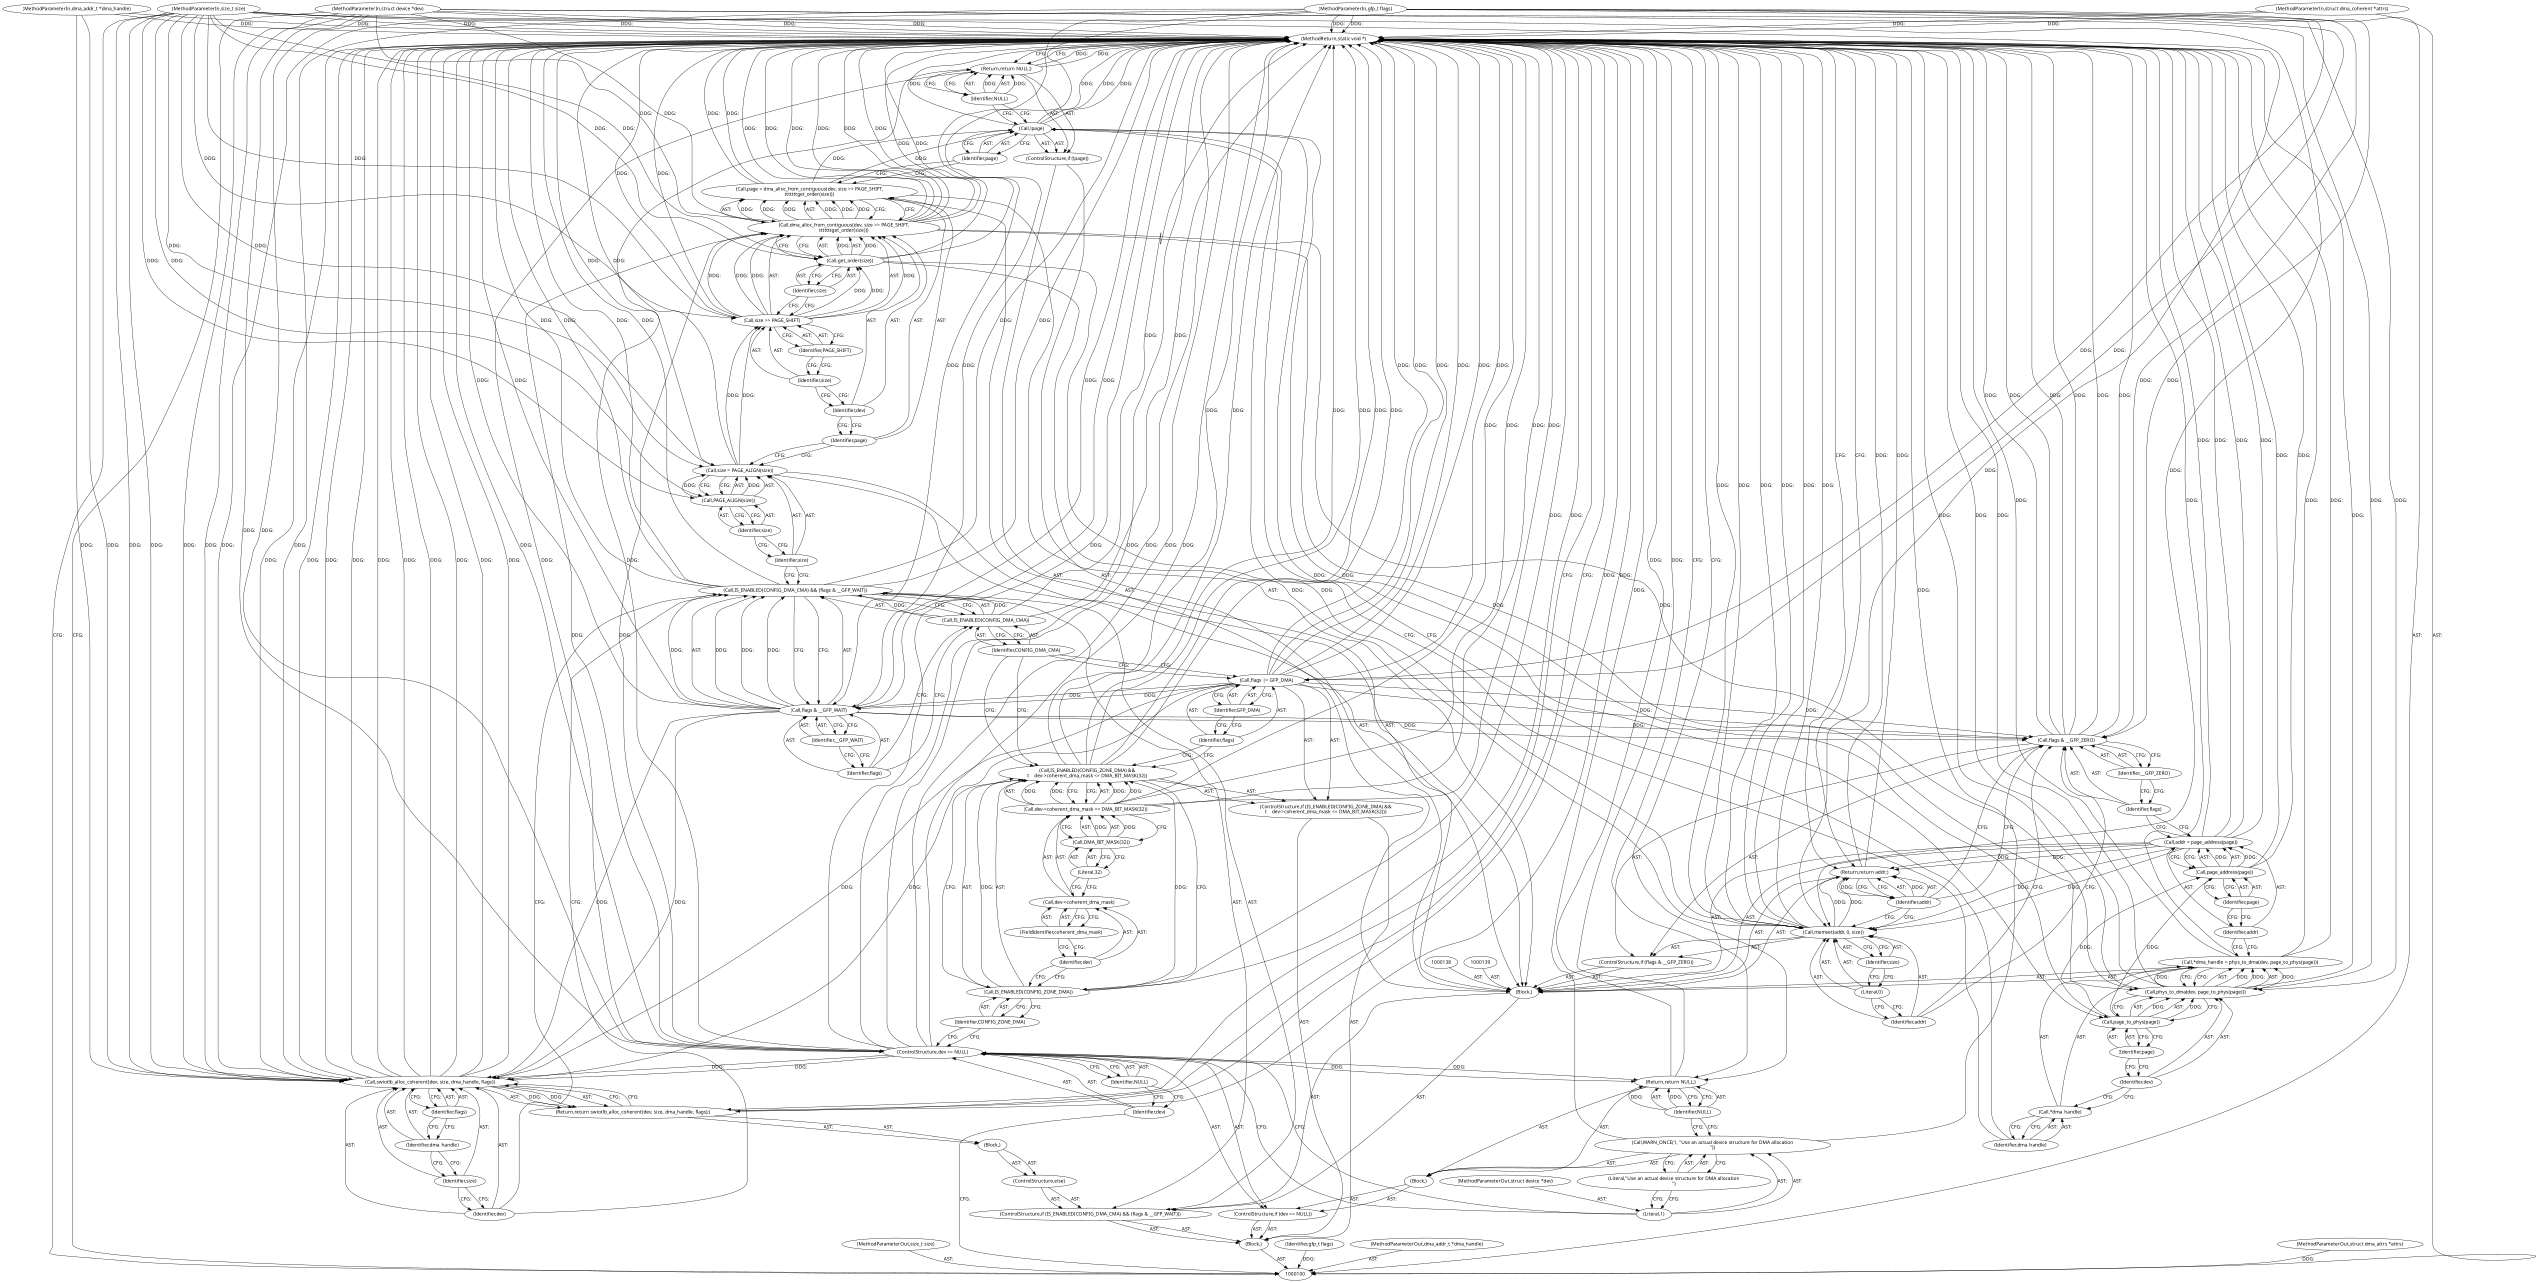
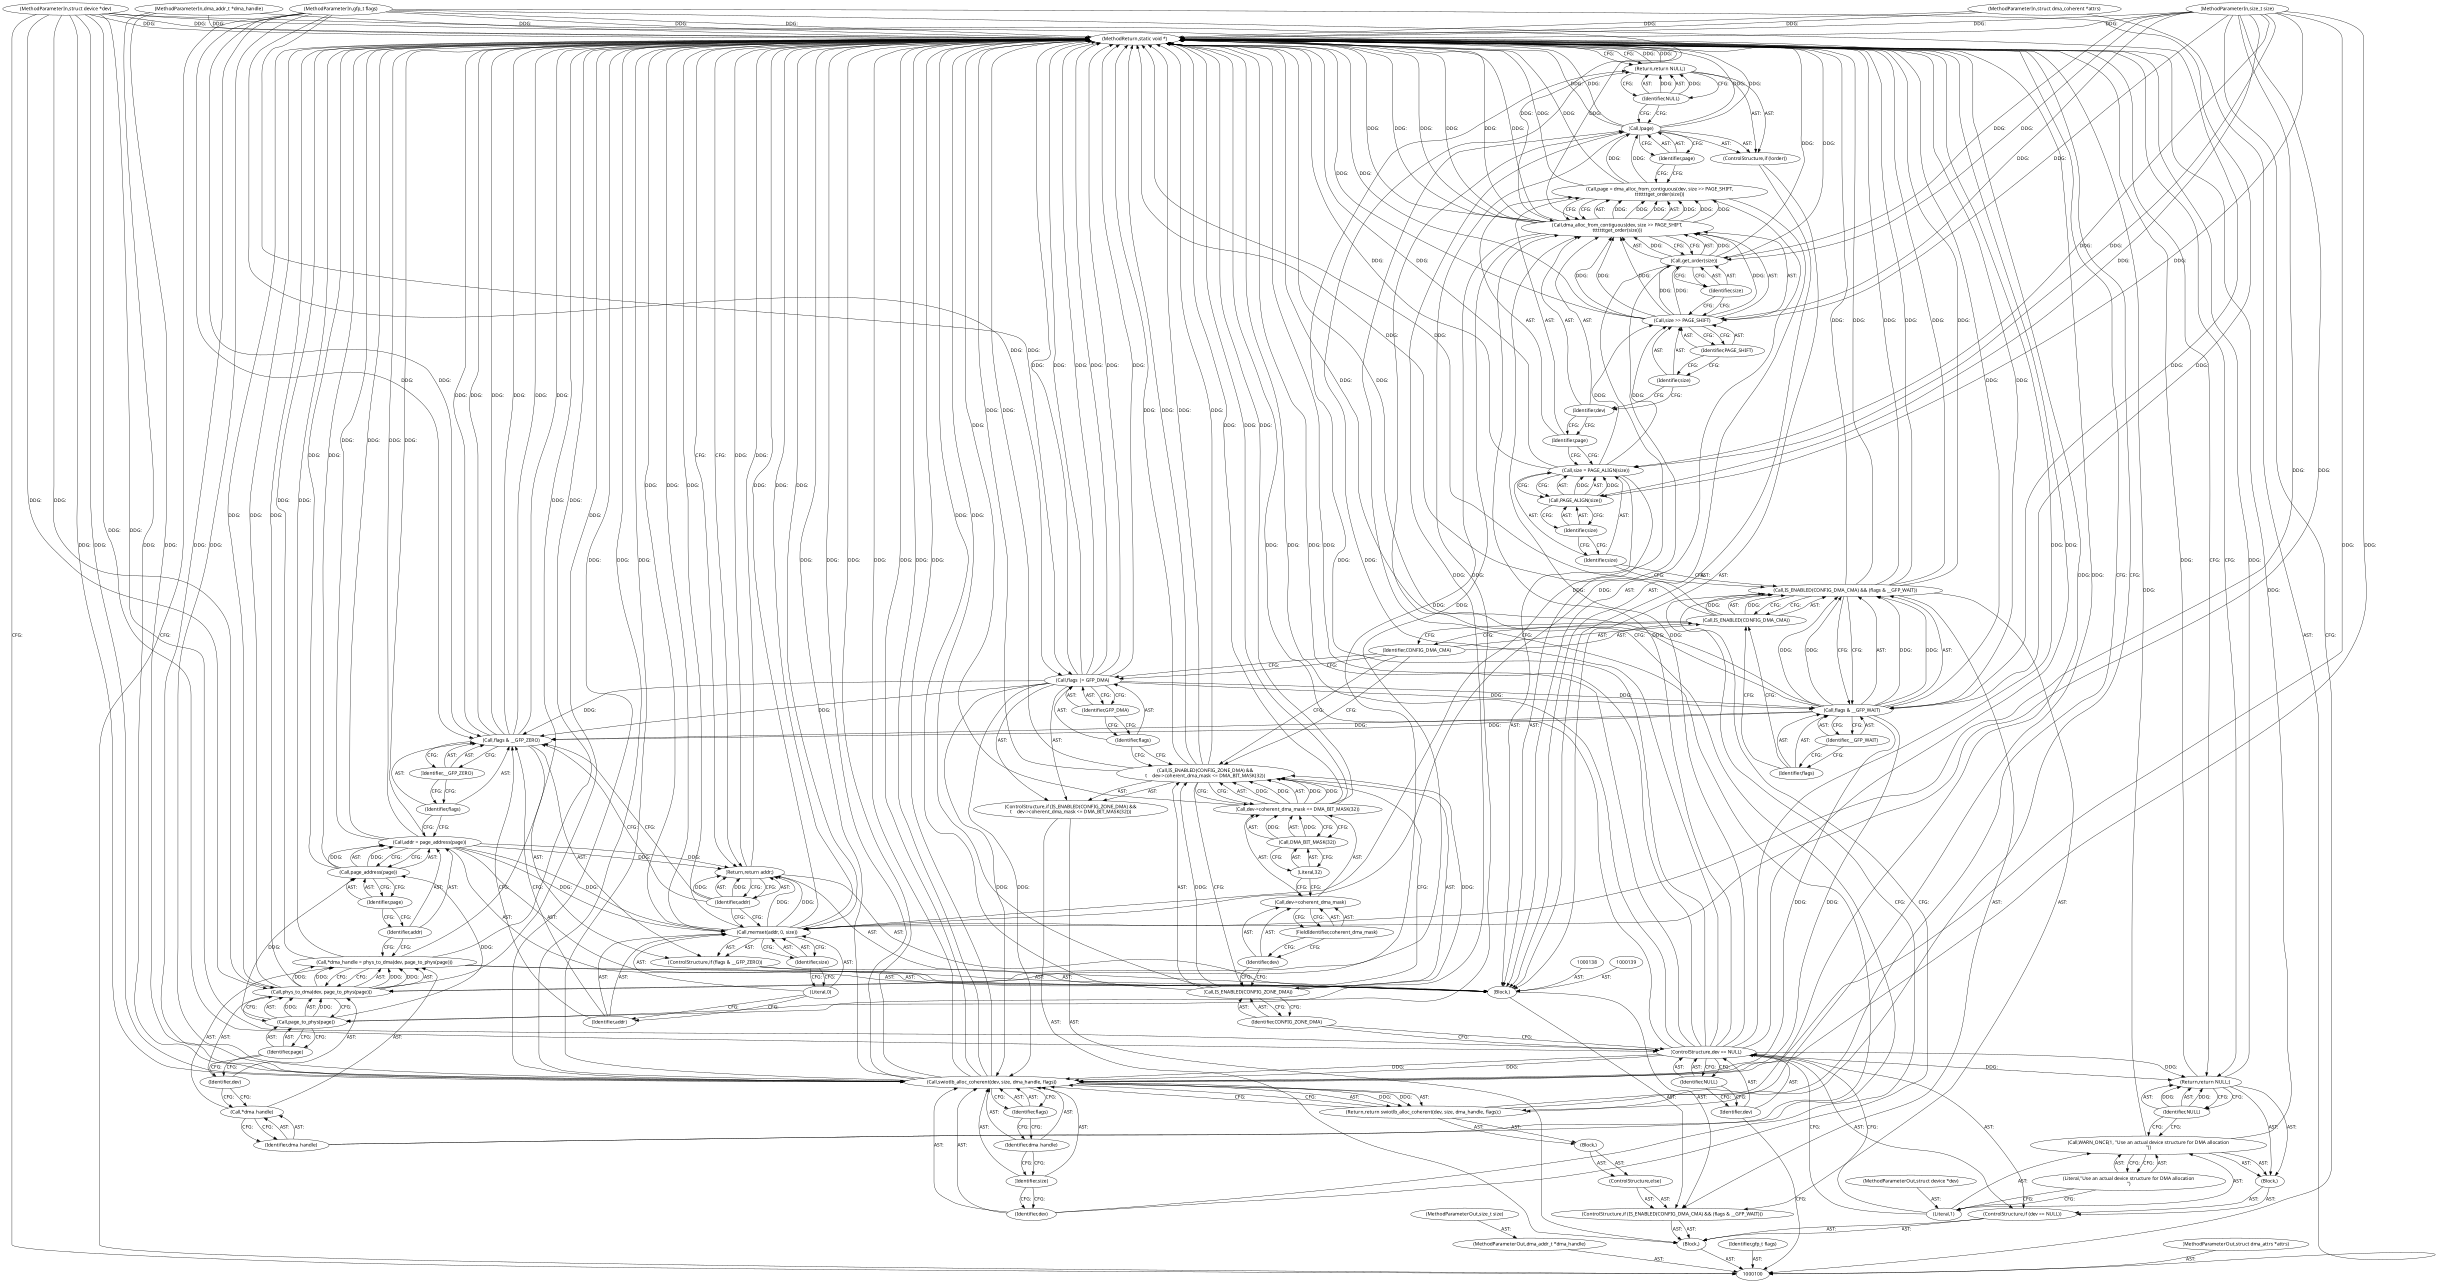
node "(ControlStructure,if (!page))": label "(ControlStructure,if (!page))" -> "(ControlStructure,if (!order))"
edge "(MethodParameterIn,gfp_t flags)" -> "1000100": label "AST: " -> "CFG: "
edge "(Identifier,gfp_t flags)" -> "1000100": label "DDG: " -> "AST: "
edge "(MethodParameterOut,struct dma_attrs *attrs)" -> "1000100": label "DDG: " -> "AST: "
edge "(MethodParameterOut,size_t size)" -> "1000100": now "(MethodParameterOut,size_t size)" -> "(MethodParameterOut,dma_addr_t *dma_handle)"
